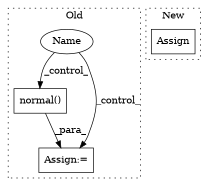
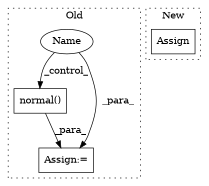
edge "Name" -> "Assign:=": label "_control_" -> "_para_"
